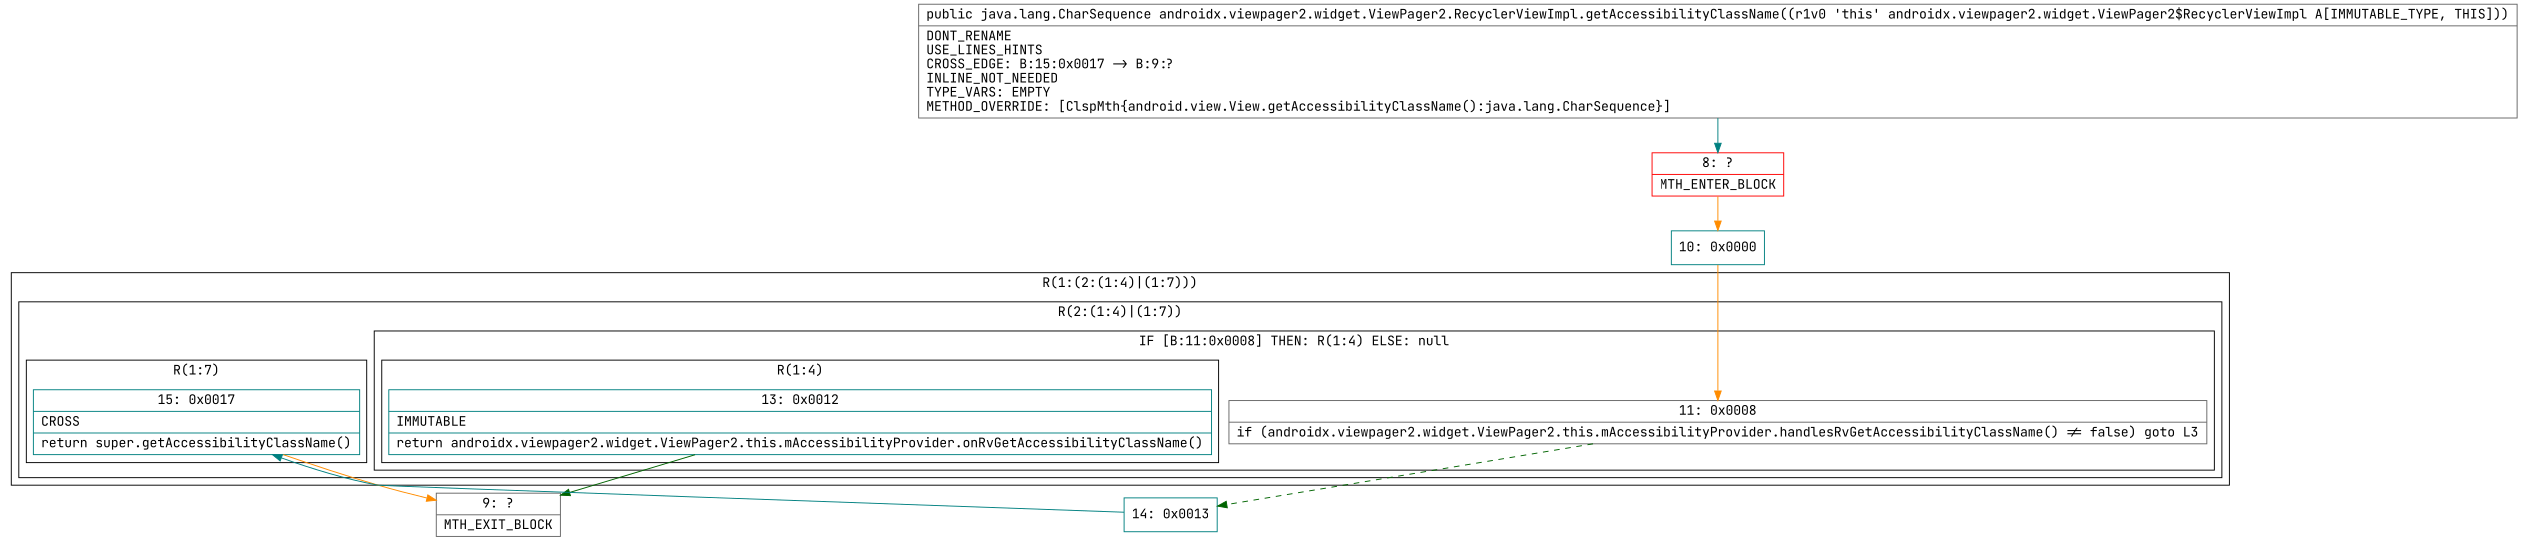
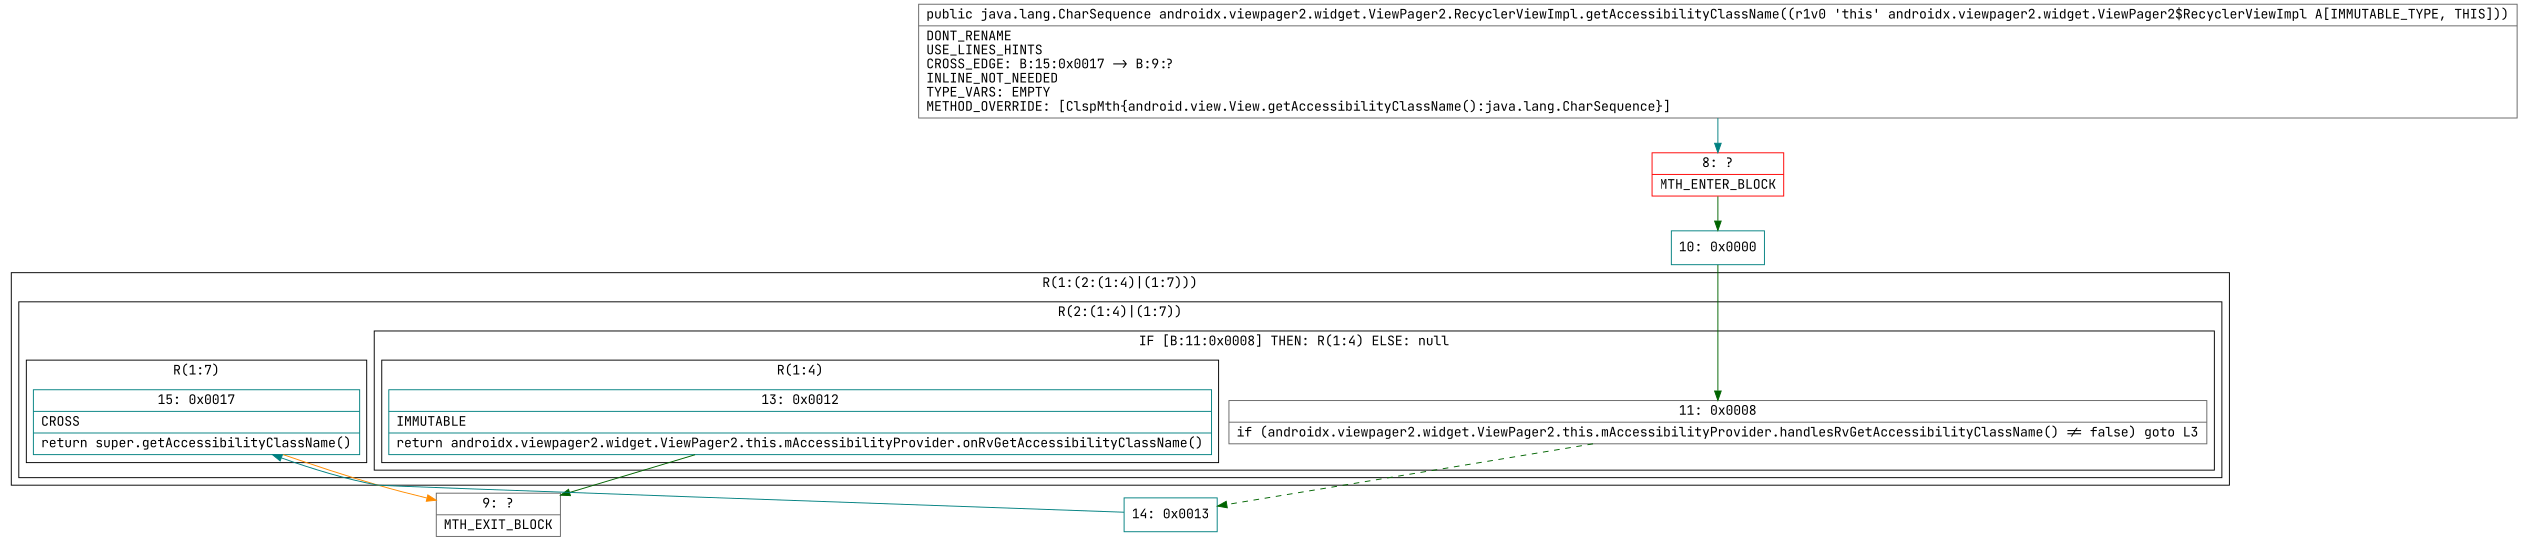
edge "8: ?" -> "10: 0x0000": color darkorange -> darkgreen
edge "10: 0x0000" -> "11: 0x0008": color darkorange -> darkgreen
